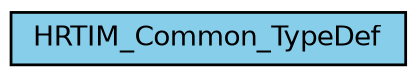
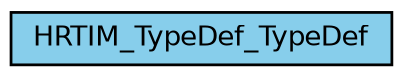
node "HRTIM_Common_TypeDef": label "HRTIM_Common_TypeDef" -> "HRTIM_TypeDef_TypeDef"
